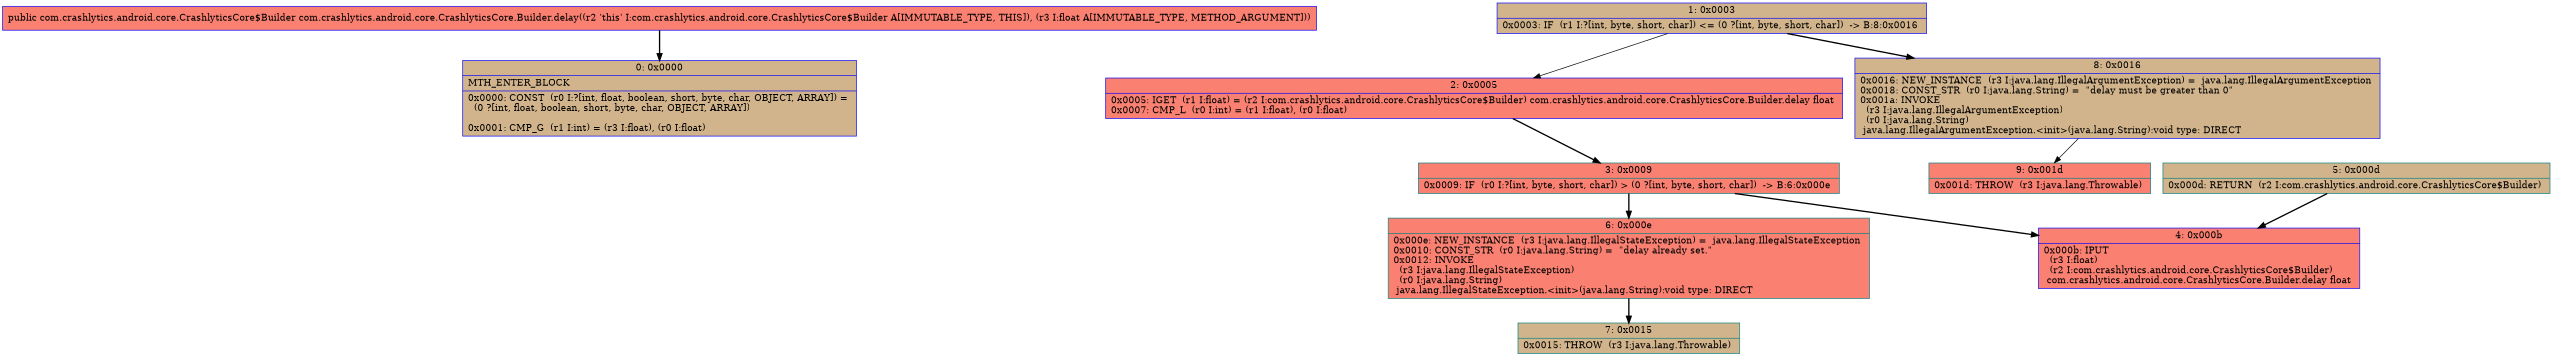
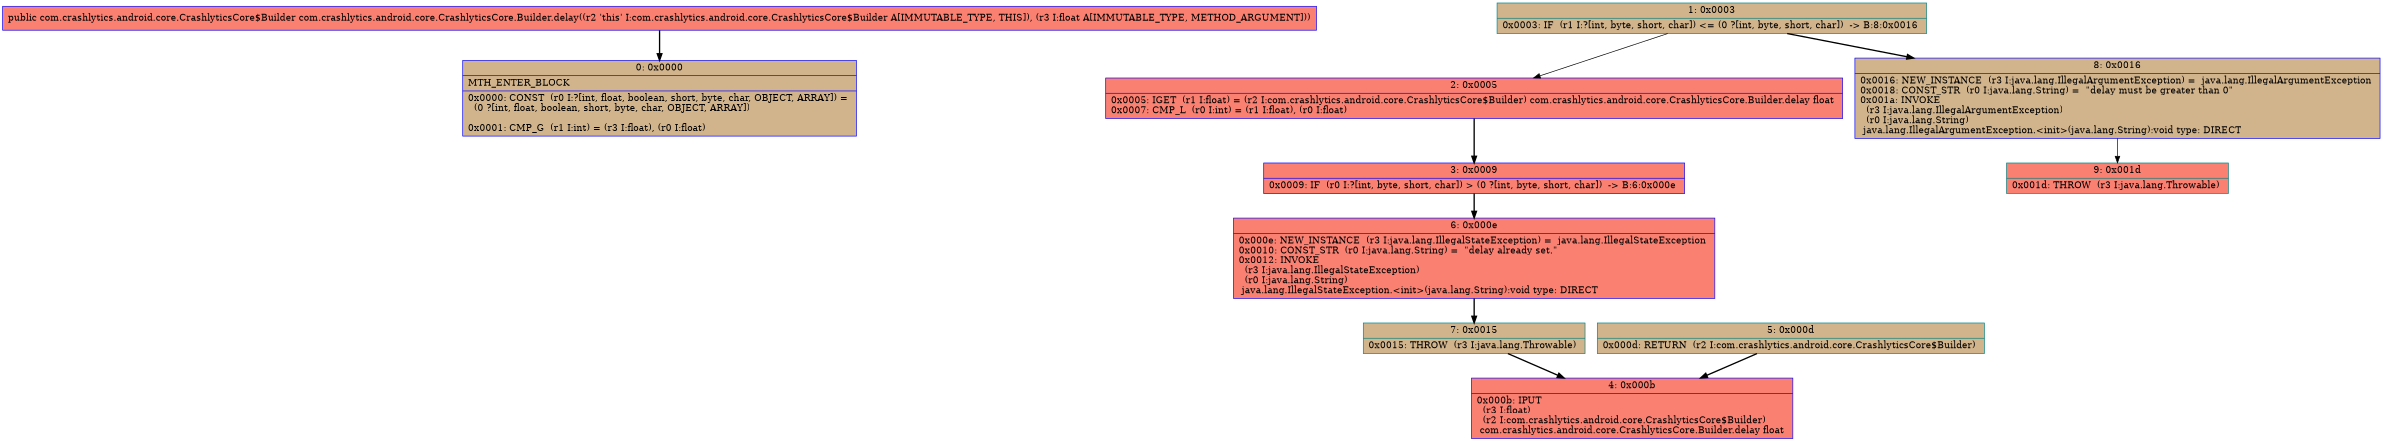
node "1: 0x0003": color blue -> teal
node "3: 0x0009": color teal -> blue
edge "3: 0x0009" -> "4: 0x000b": now "7: 0x0015" -> "4: 0x000b"
node "6: 0x000e": color teal -> blue
